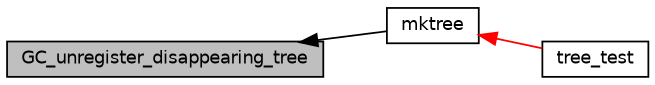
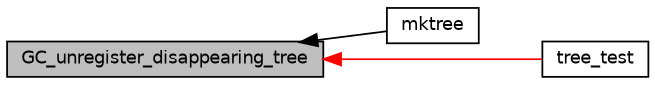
edge "tree_test" -> "mktree": now "tree_test" -> "GC_unregister_disappearing_tree"
